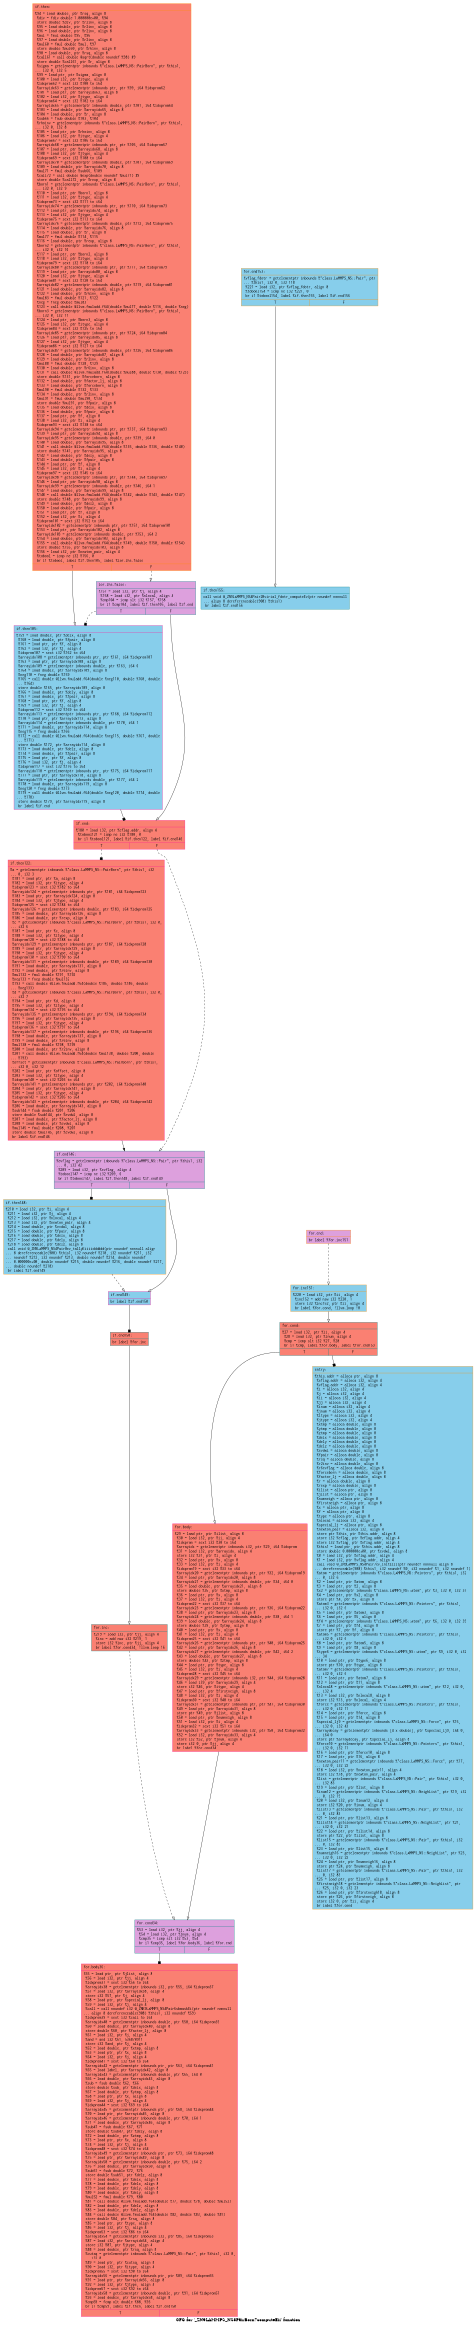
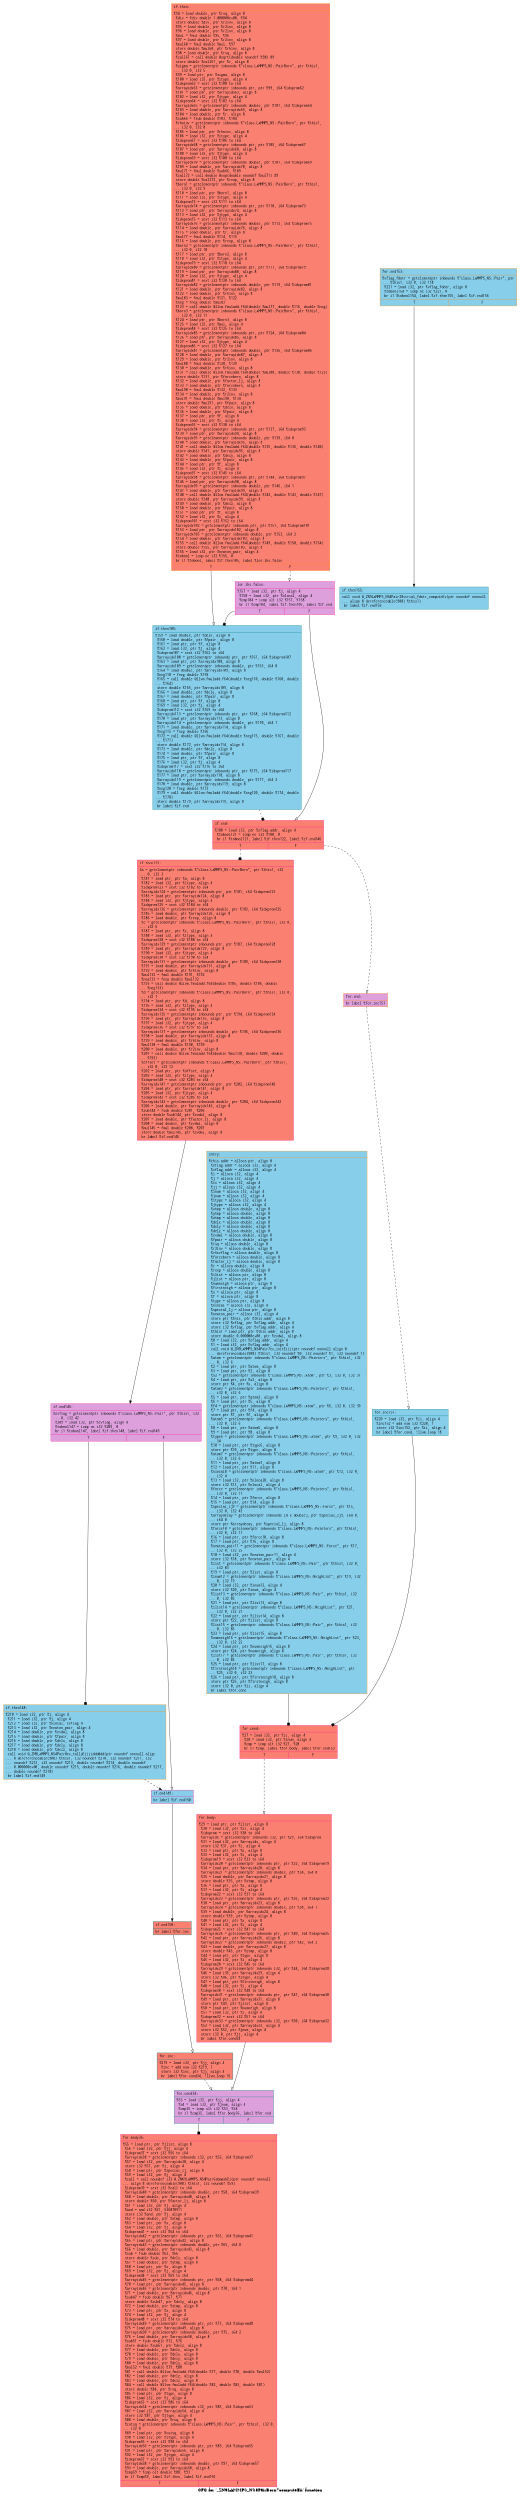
node "if.then:": text "%125 = load i32, ptr %itype, align 4" -> "%125 = load i32, ptr %mul, align 4"
edge "for.end153:" -> "if.then155:": arrowhead onormal -> normal
node "lor.lhs.false:": color teal -> deeppink
edge "lor.lhs.false:" -> "if.then105:": style dashed -> solid
node "if.then105:": color deeppink -> teal
edge "if.then105:" -> "if.end:": style solid -> dashed
edge "if.end:" -> "if.end146:": now "if.end:" -> "for.end:"
node "if.end146:": color teal -> deeppink
node "if.then148:": text "%212 = load i32, ptr %nlocal, align 4" -> "%212 = load i32, ptr %nlocal, evflag 4"
edge "if.then148:" -> "if.end149:": arrowhead onormal -> normal
node "for.inc151:": color darkorange -> teal
edge "for.inc151:" -> "for.cond:": arrowhead onormal -> box
edge "if.end149:" -> "if.end150:": arrowhead box -> normal
node "for.cond:": color teal -> deeppink
edge "for.cond:" -> "entry:": reversed
edge "for.cond:" -> "for.body:": style solid -> dashed
node "for.body36:": text "%65 = load label, ptr %arrayidx42, align 8" -> "%65 = load ptr, ptr %arrayidx42, align 8"
